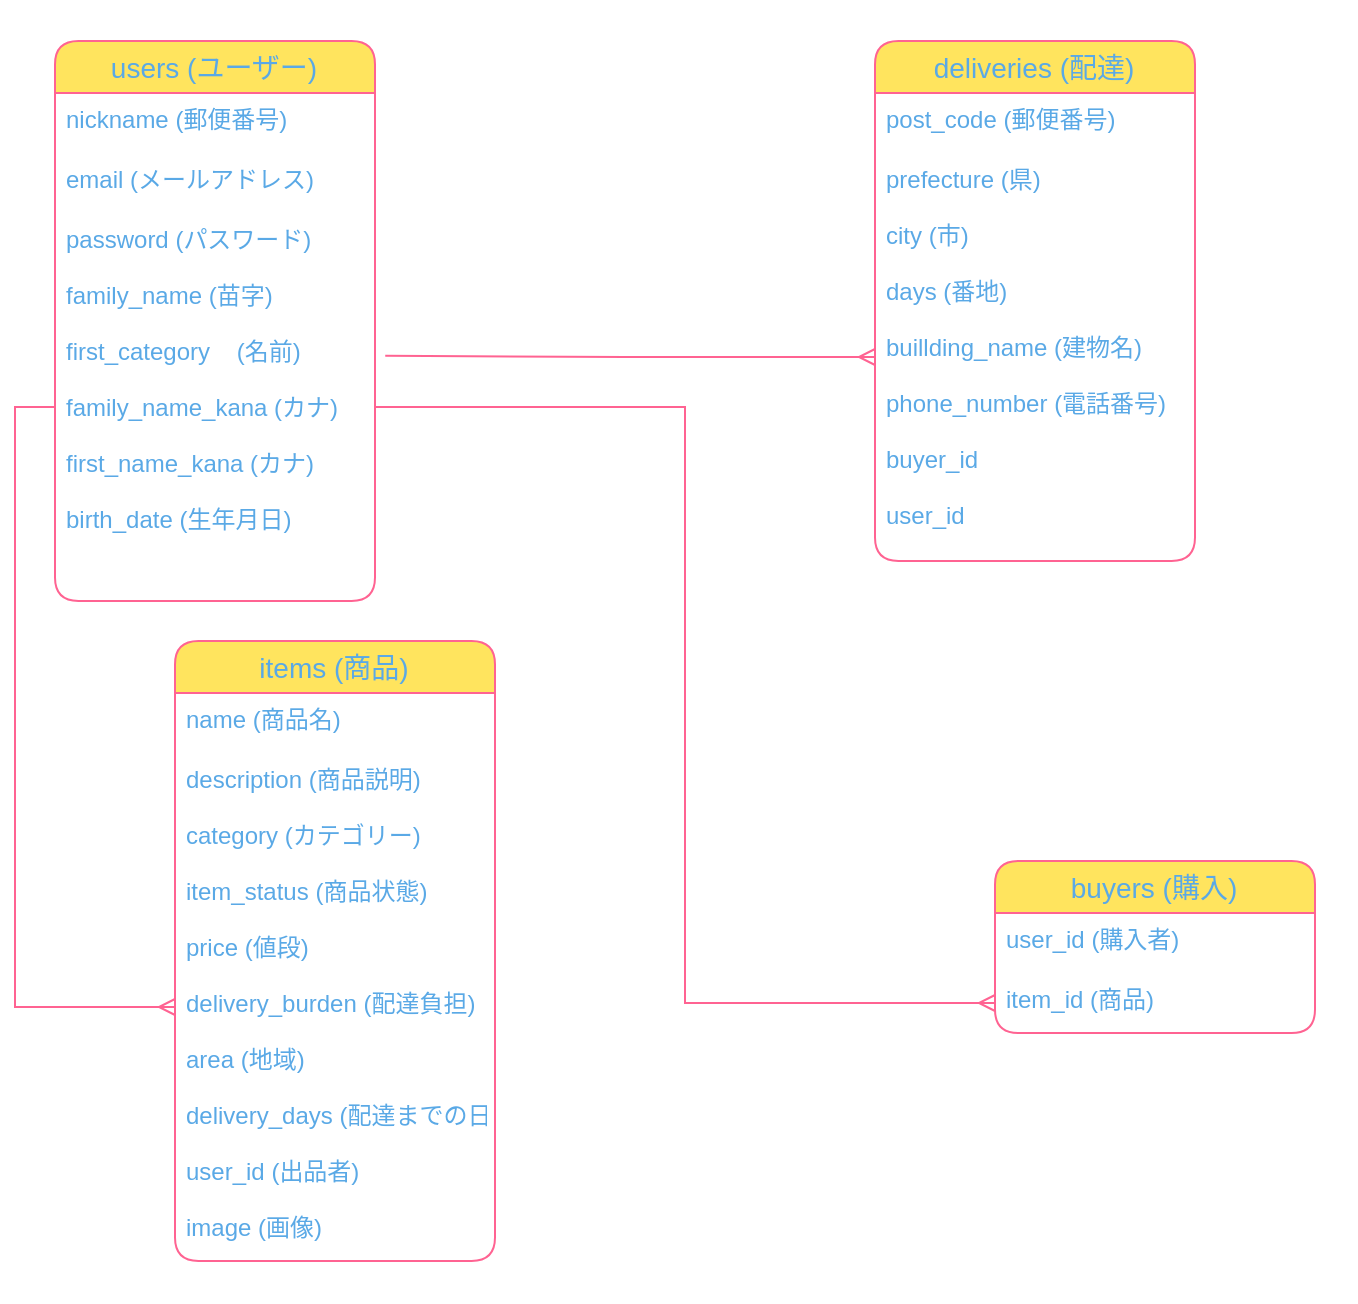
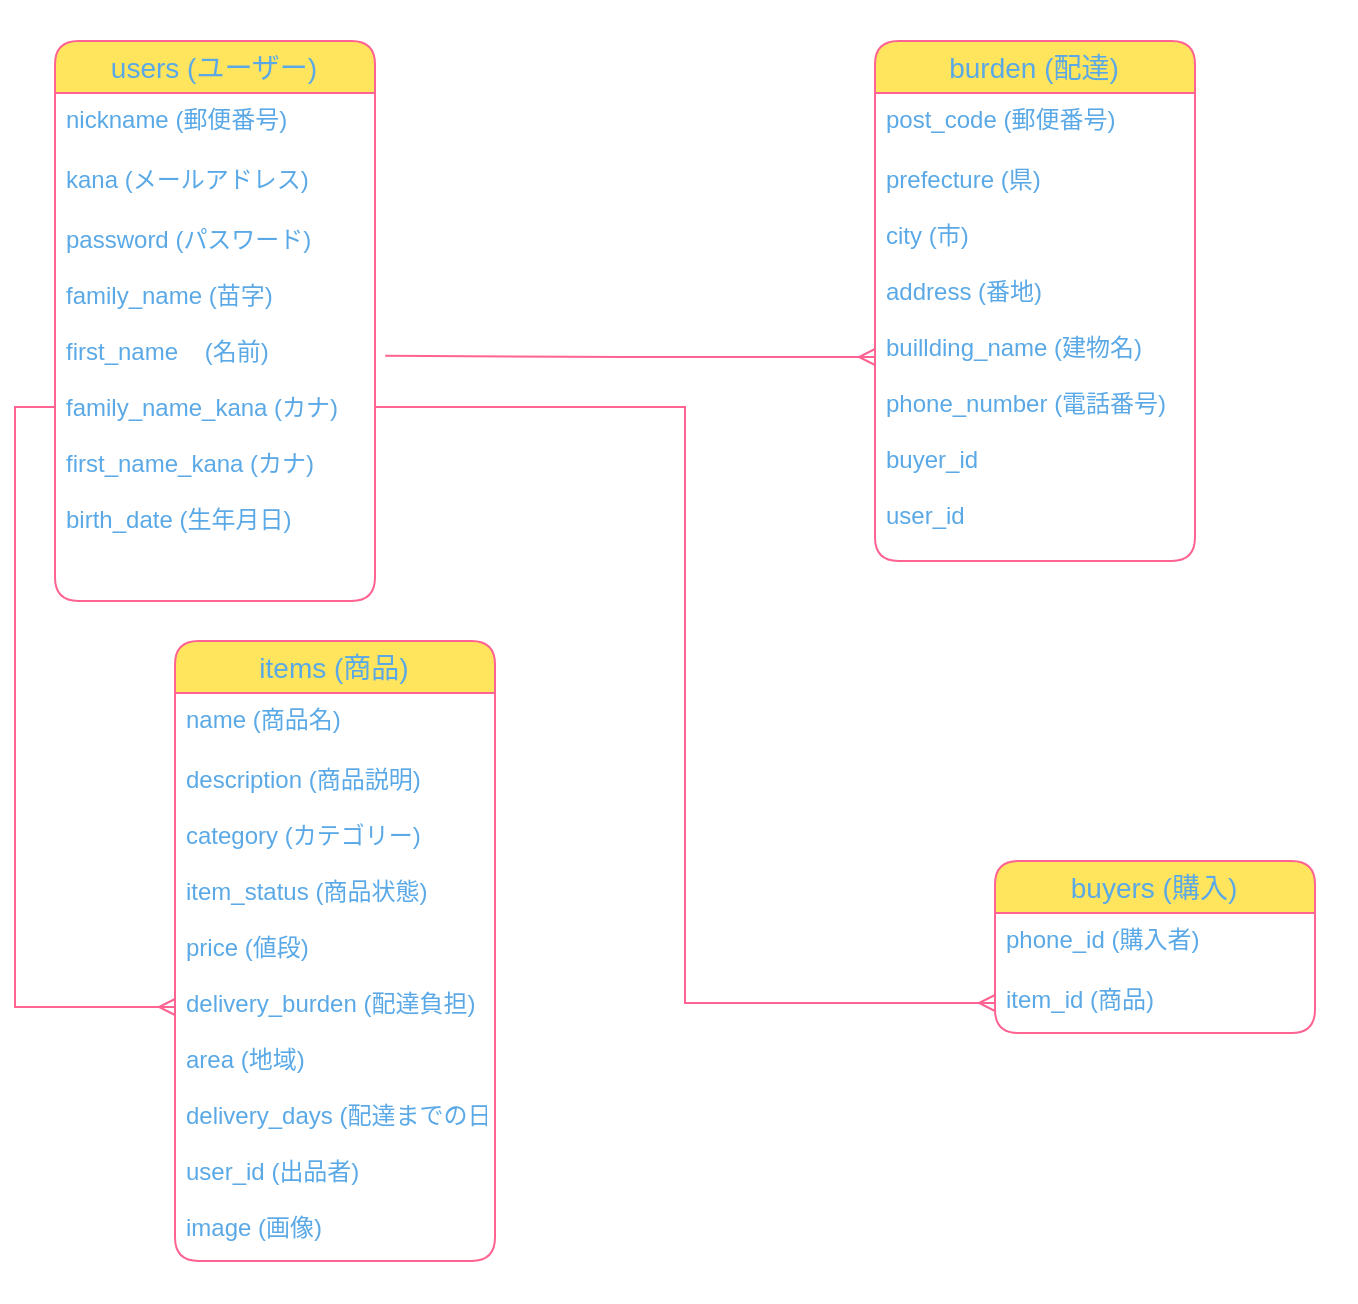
node "deliveries (配達)": label "deliveries (配達)" -> "burden (配達)"
node "email (メールアドレス)": label "email (メールアドレス)" -> "kana (メールアドレス)"
node "prefecture (県) city (市) days (番地) buillding_name (建物名) phone_number (電話番号) buyer_id user_id": label "prefecture (県) city (市) days (番地) buillding_name (建物名) phone_number (電話番号) buyer_id user_id" -> "prefecture (県) city (市) address (番地) buillding_name (建物名) phone_number (電話番号) buyer_id user_id"
node "password (パスワード) family_name (苗字) first_category (名前) family_name_kana (カナ) first_name_kana (カナ) birth_date (生年月日)": label "password (パスワード) family_name (苗字) first_category (名前) family_name_kana (カナ) first_name_kana (カナ) birth_date (生年月日)" -> "password (パスワード) family_name (苗字) first_name (名前) family_name_kana (カナ) first_name_kana (カナ) birth_date (生年月日)"
node "user_id (購入者)": label "user_id (購入者)" -> "phone_id (購入者)"
